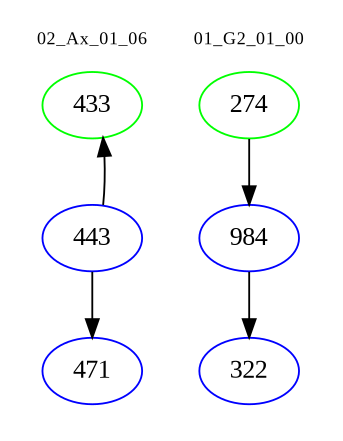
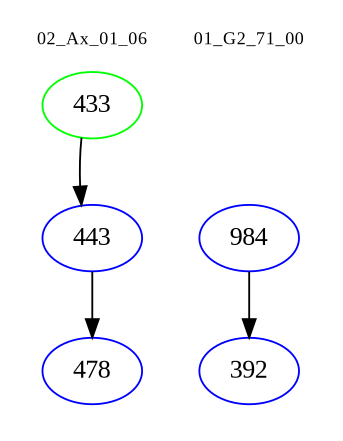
cluster "01_G2_01_00": label "01_G2_01_00" -> "01_G2_71_00"
node "274": removed
edge "443" -> "433": reversed
node "471": label "471" -> "478"
node "322": label "322" -> "392"
